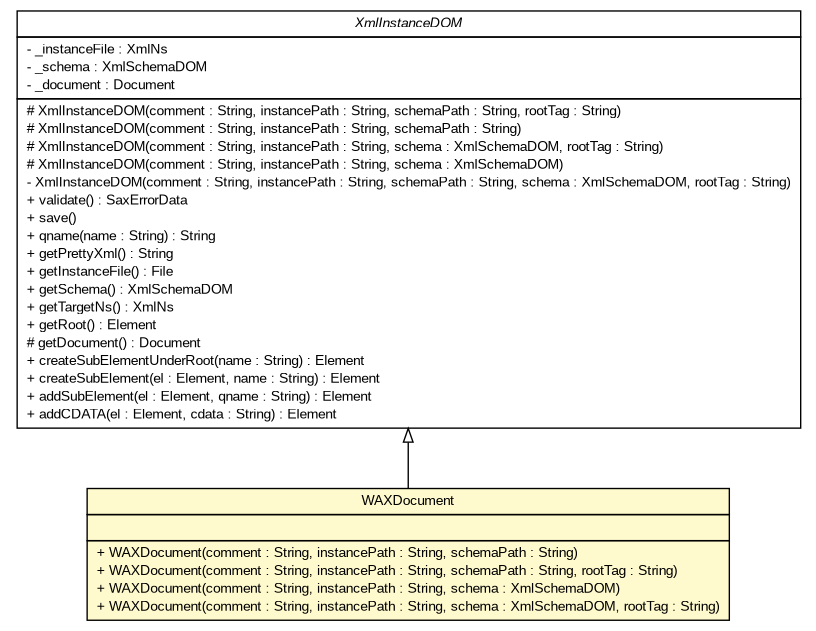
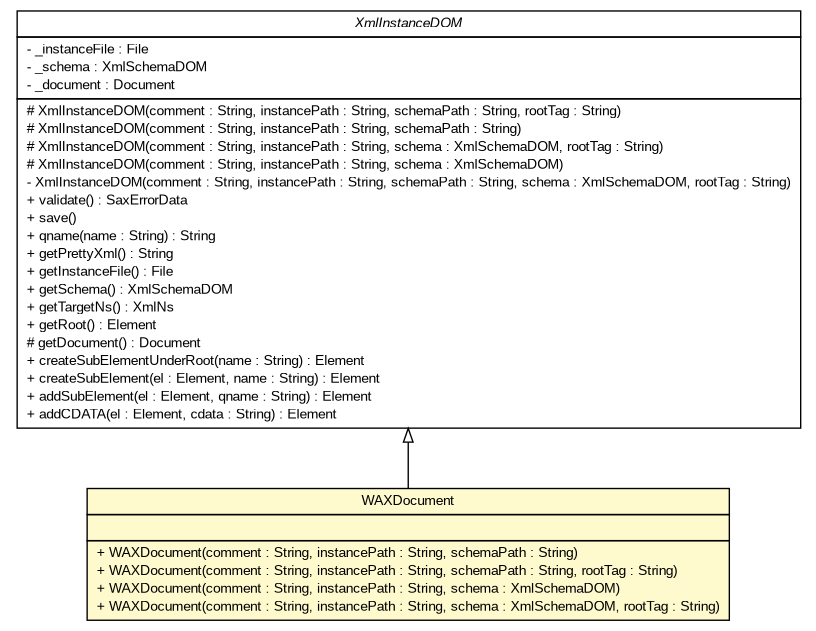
node "XmlInstanceDOM": text "- _instanceFile : XmlNs" -> "- _instanceFile : File"
